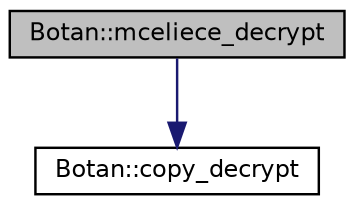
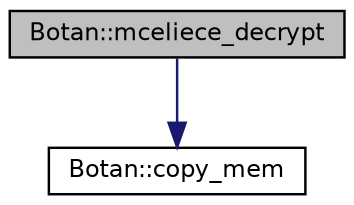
node "Botan::copy_decrypt": label "Botan::copy_decrypt" -> "Botan::copy_mem"
